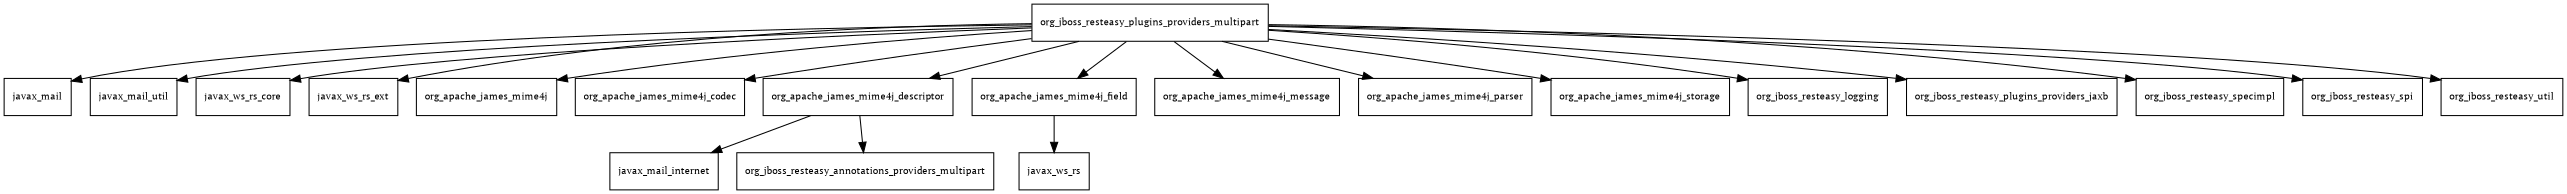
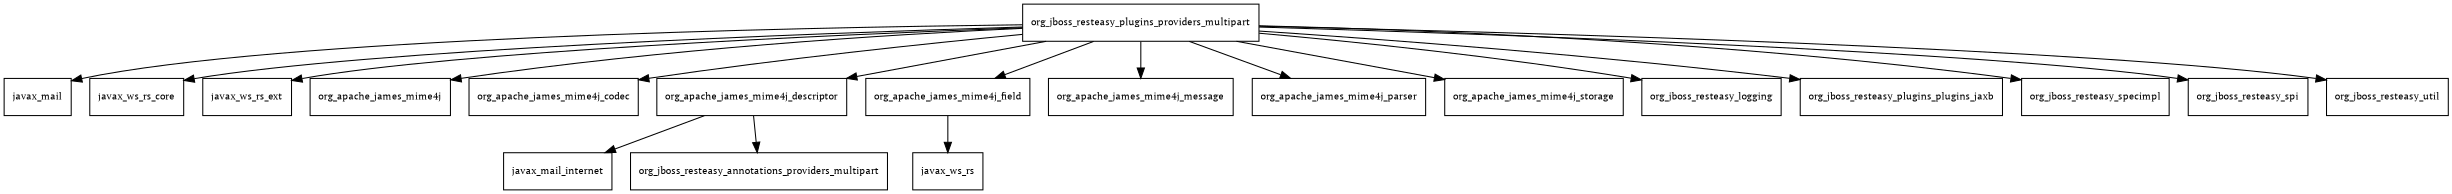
node "javax_mail_util": removed
node "org_jboss_resteasy_plugins_providers_jaxb": label "org_jboss_resteasy_plugins_providers_jaxb" -> "org_jboss_resteasy_plugins_plugins_jaxb"
